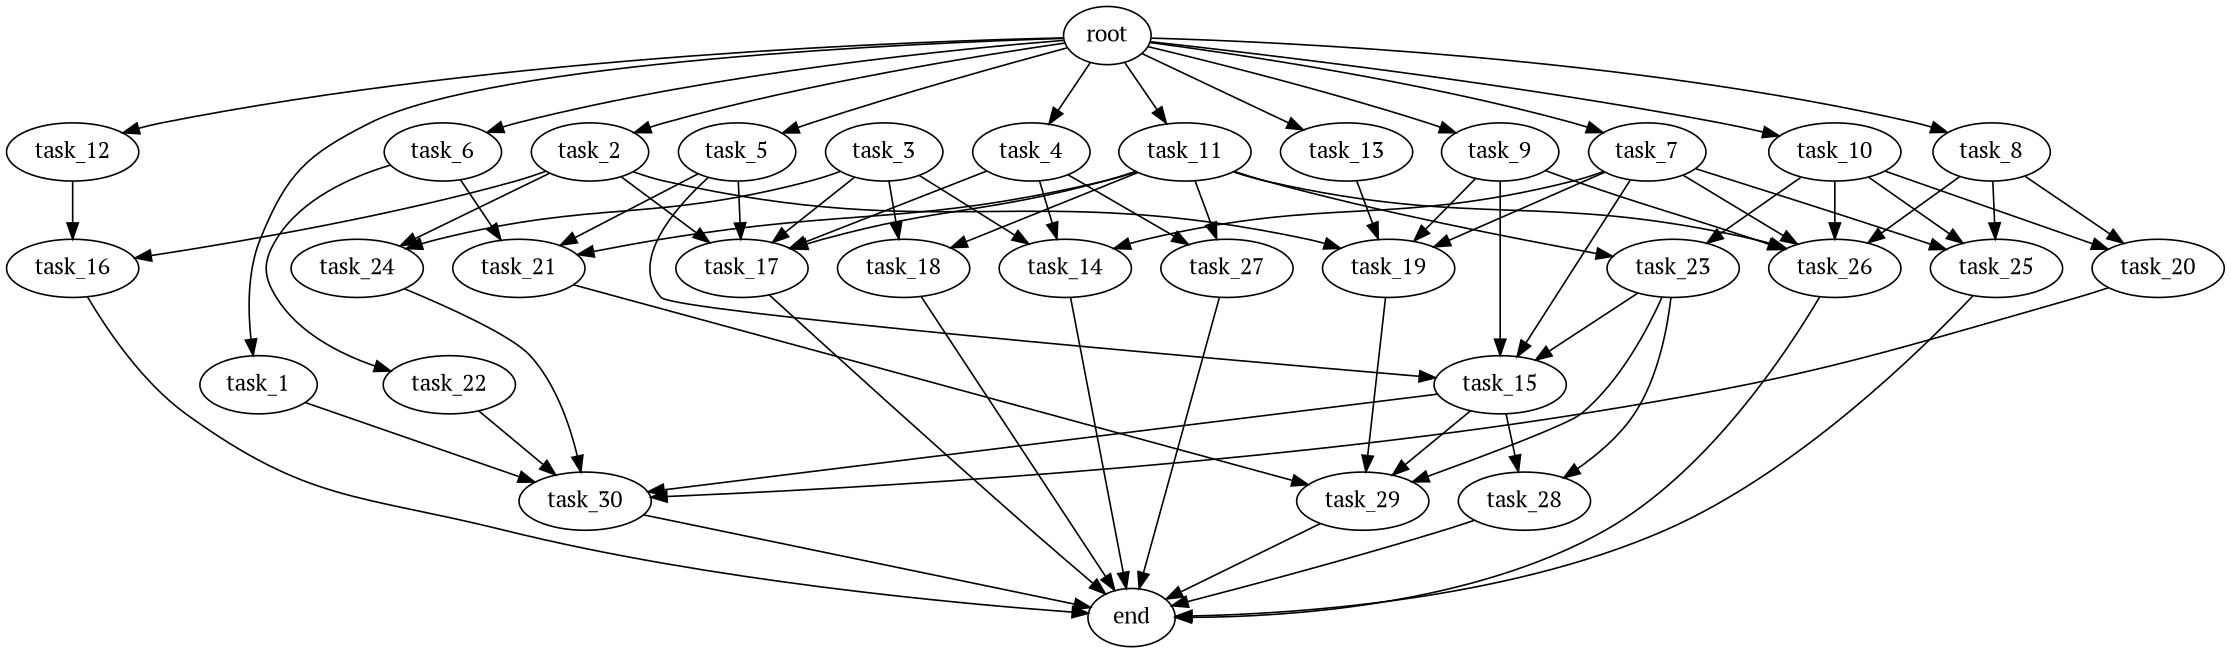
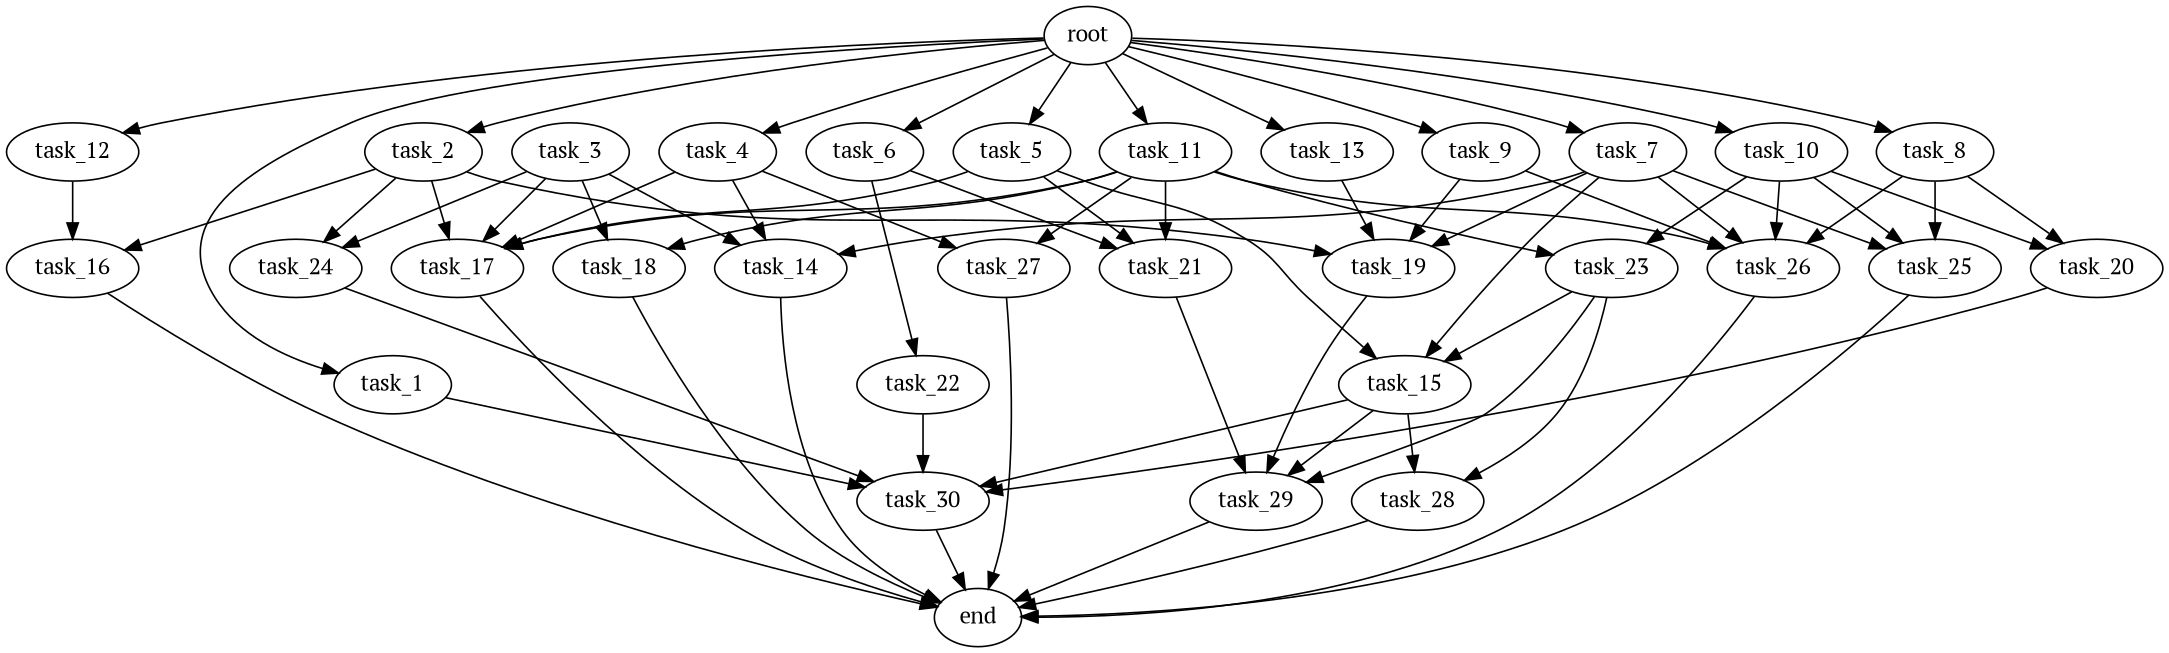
edge "task_9" -> "task_15": removed
